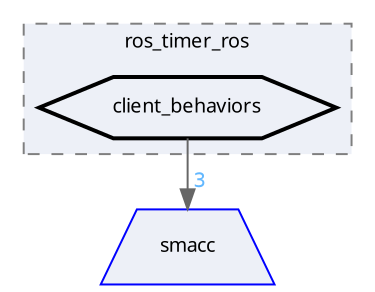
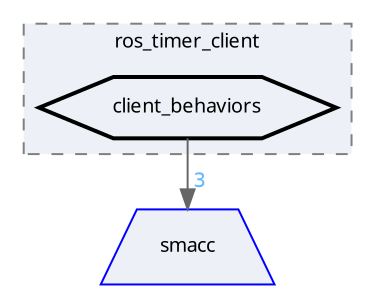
cluster "ros_timer_ros": label "ros_timer_ros" -> "ros_timer_client"
